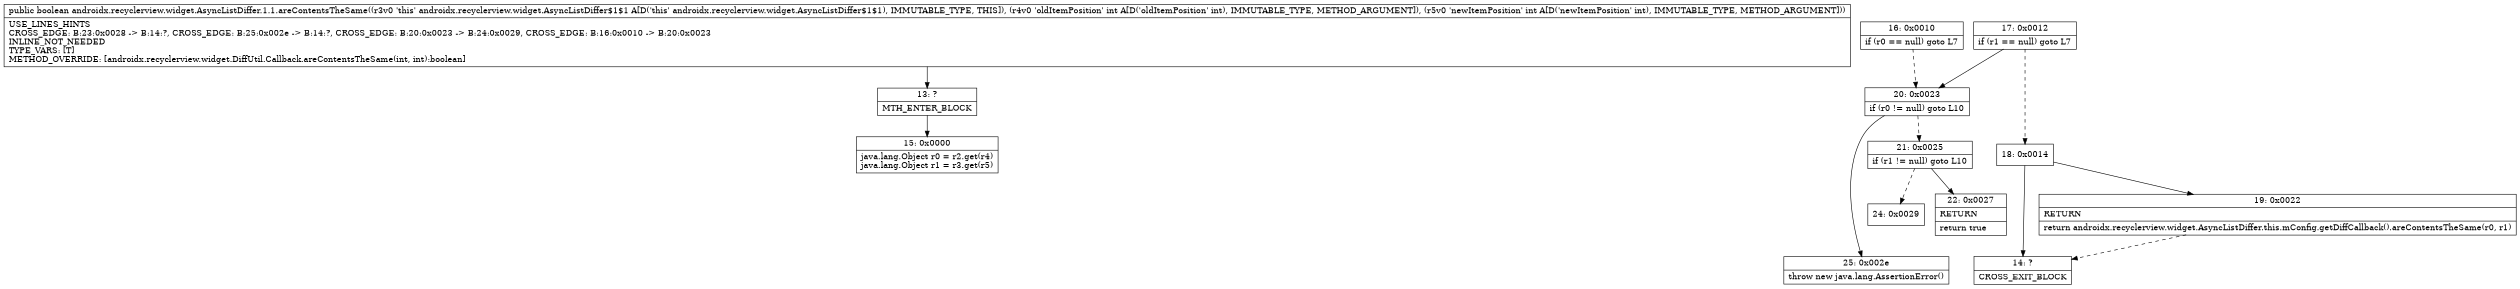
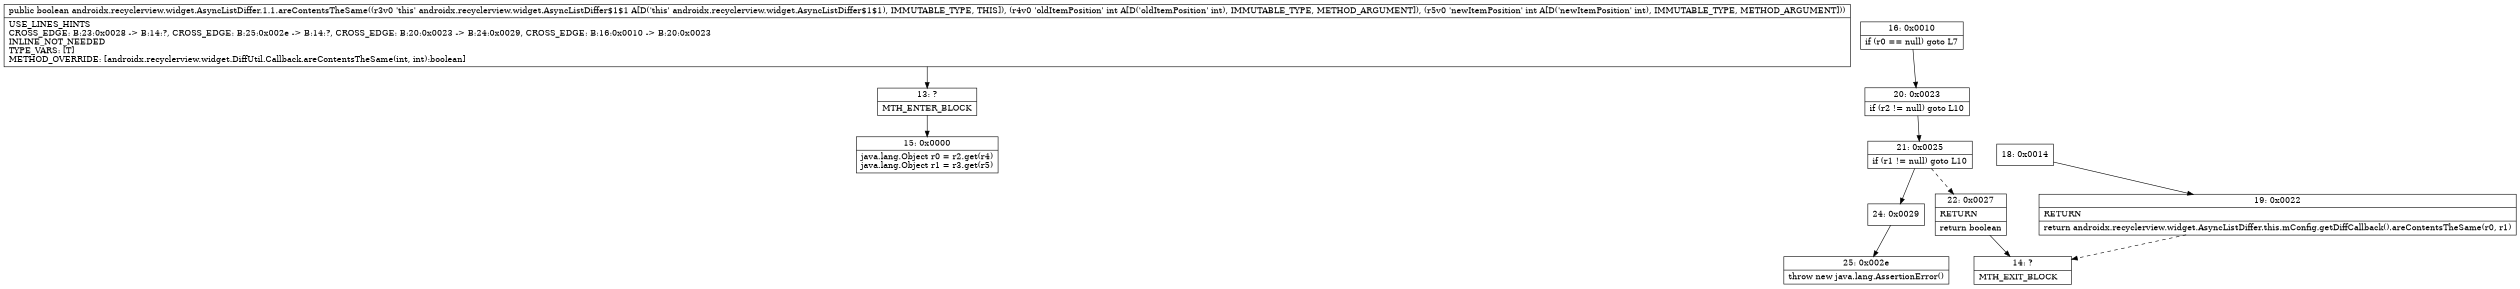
node "17: 0x0012": removed
edge "16: 0x0010" -> "20: 0x0023": style dashed -> solid
node "20: 0x0023": text "if (r0 != null) goto L10" -> "if (r2 != null) goto L10"
edge "20: 0x0023" -> "21: 0x0025": style dashed -> solid
edge "20: 0x0023" -> "25: 0x002e": now "24: 0x0029" -> "25: 0x002e"
edge "21: 0x0025" -> "22: 0x0027": style solid -> dashed
edge "21: 0x0025" -> "24: 0x0029": style dashed -> solid
edge "18: 0x0014" -> "14: ?": now "22: 0x0027" -> "14: ?"
node "22: 0x0027": text "return true" -> "return boolean"
node "14: ?": text "CROSS_EXIT_BLOCK" -> "MTH_EXIT_BLOCK"
